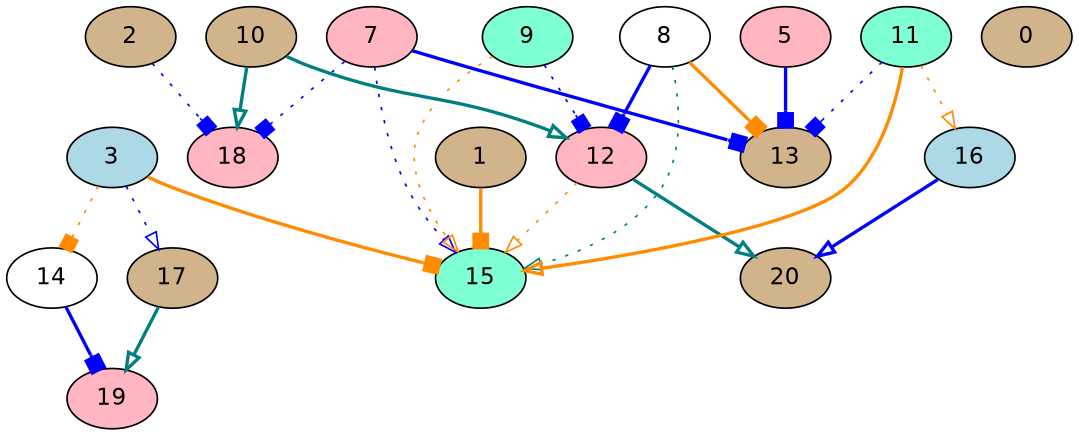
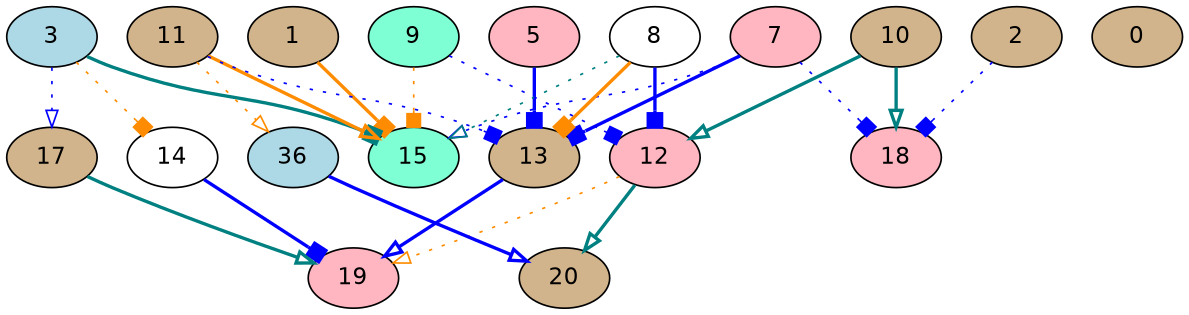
node "11": fillcolor aquamarine -> tan
edge "9" -> "15": arrowhead onormal -> box
node "16": label "16" -> "36"
edge "12" -> "15": now "12" -> "19"
edge "13" -> "19": added
edge "3" -> "15": color darkorange -> teal
